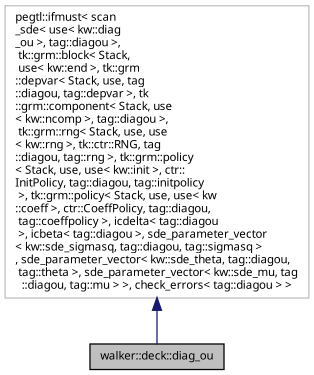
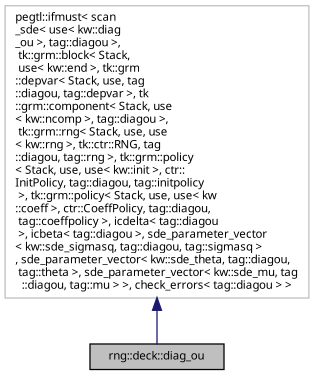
node "walker::deck::diag_ou": label "walker::deck::diag_ou" -> "rng::deck::diag_ou"
